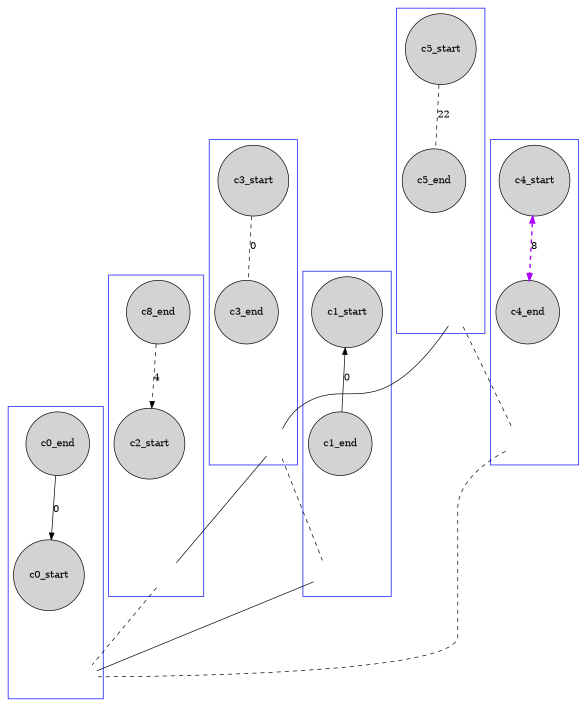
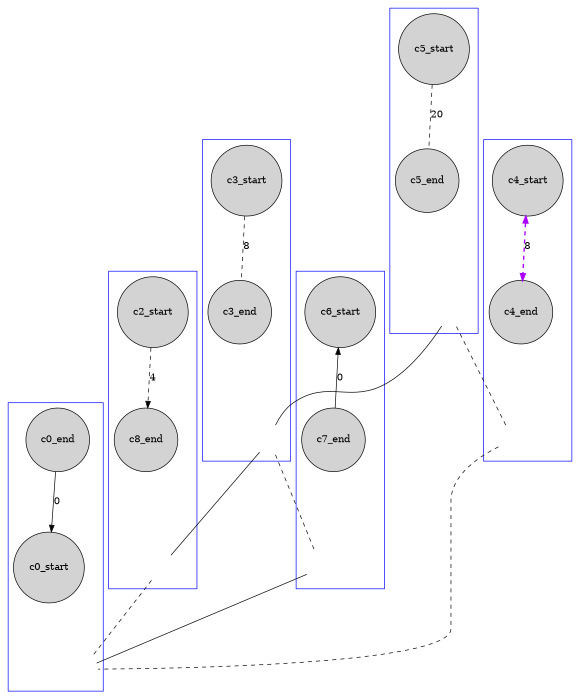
edge "c5_start" -- "c5_end": label "22" -> "20"
edge "c3_start" -- "c3_end": label "0" -> "8"
node "c1_start": label "c1_start" -> "c6_start"
edge "c8_end" -> "c2_start": reversed
node "c1_end": label "c1_end" -> "c7_end"
